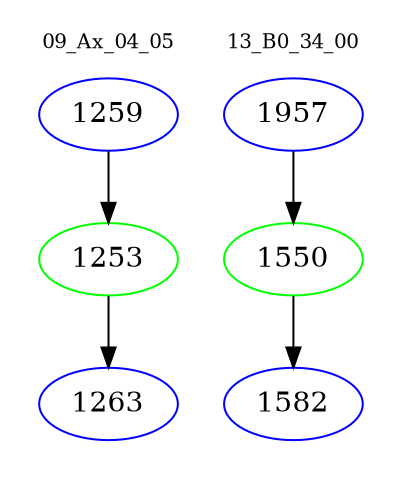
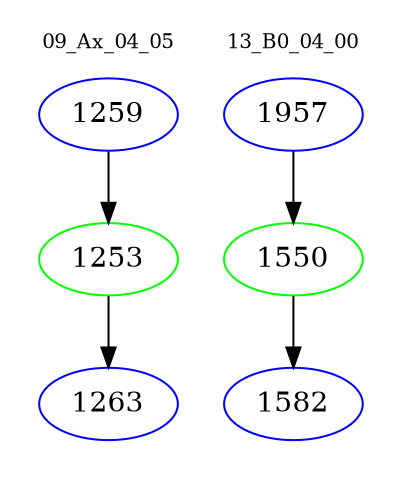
cluster "13_B0_34_00": label "13_B0_34_00" -> "13_B0_04_00"
